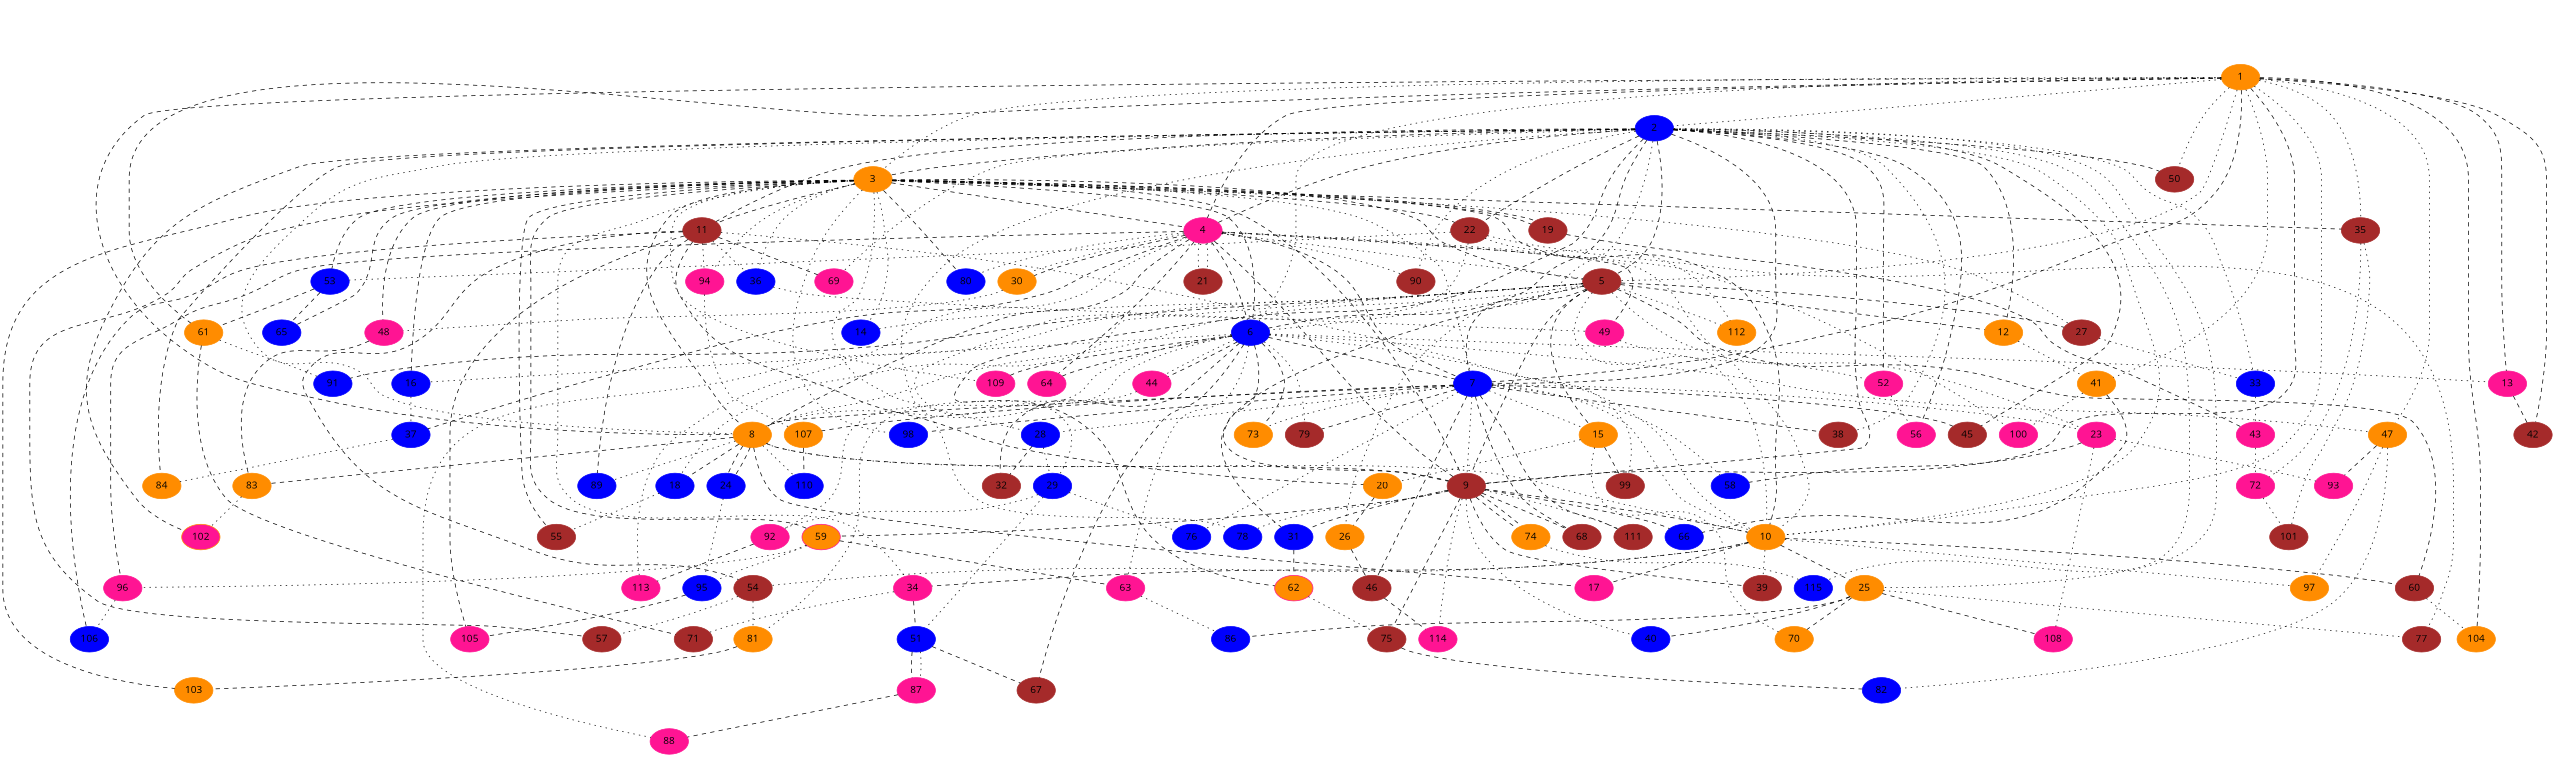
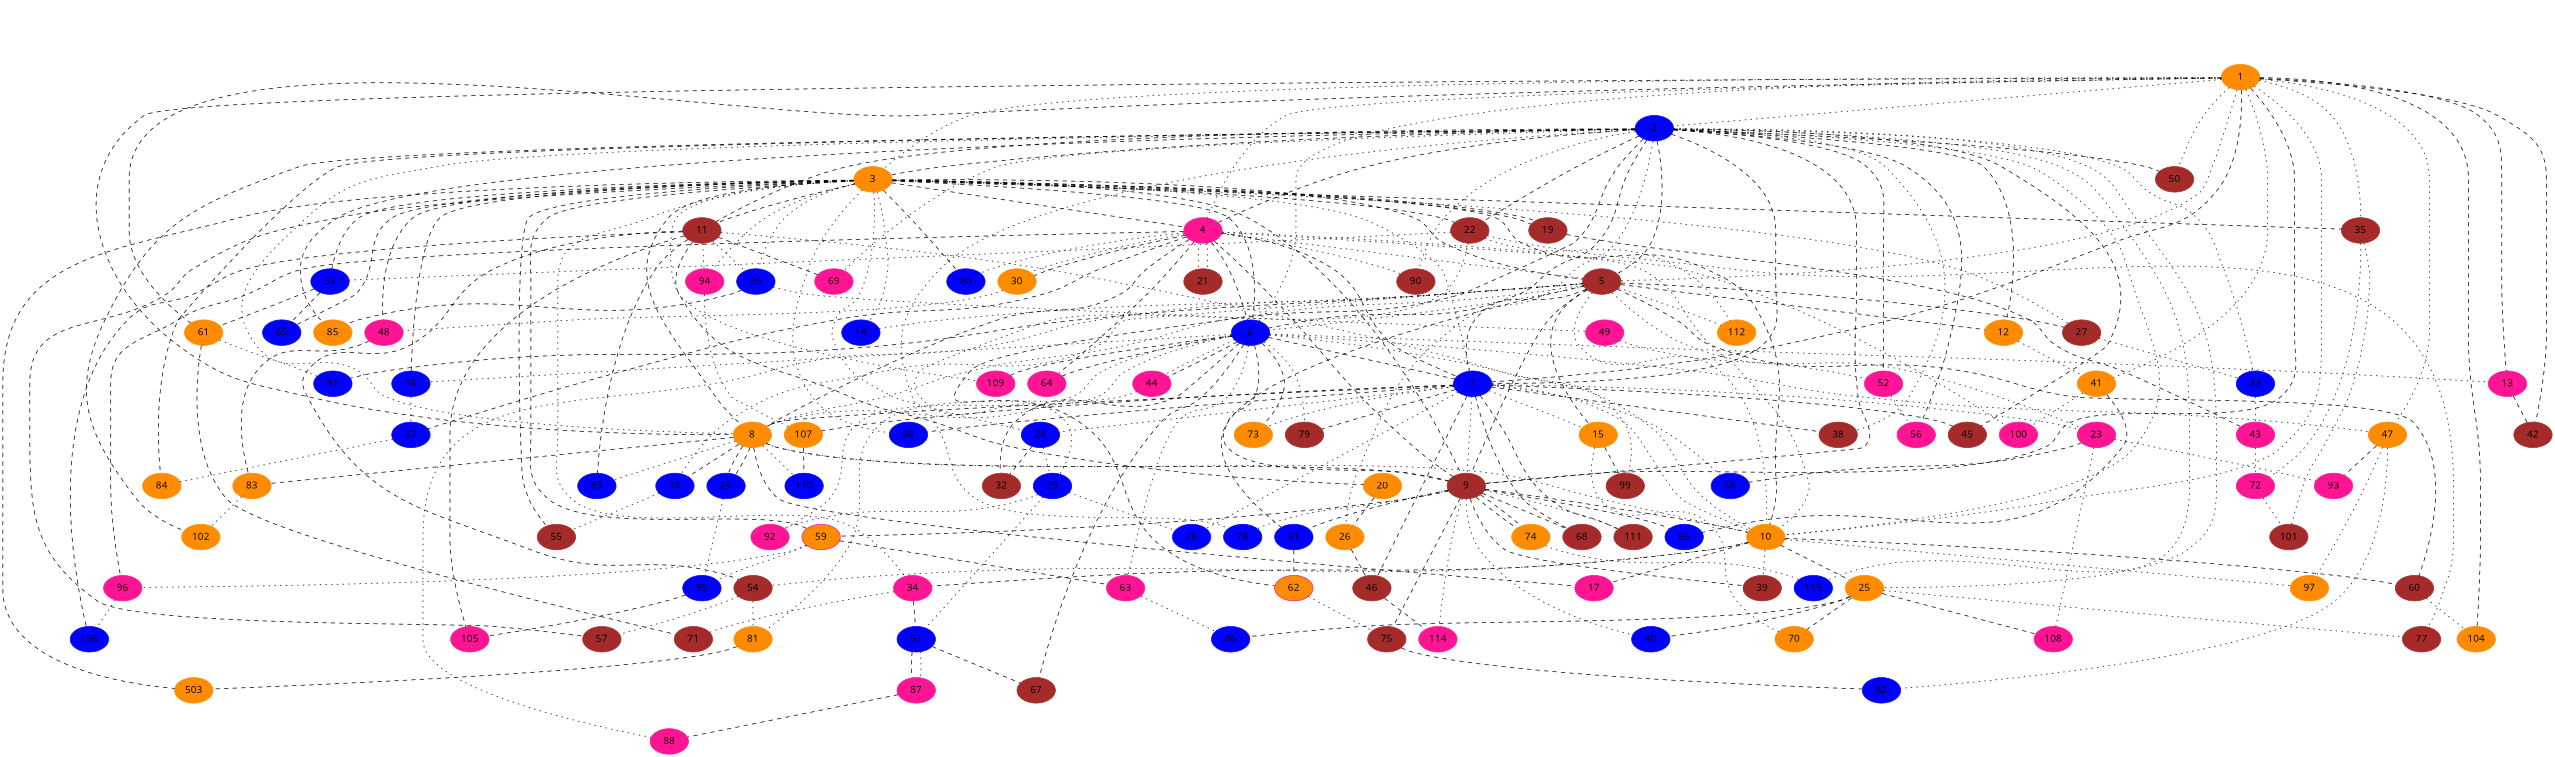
edge "1" -- "4": style dashed -> dotted
edge "4" -- "49": removed
node "85": added
edge "15" -- "20": removed
node "102": fillcolor deeppink -> darkorange
node "113": removed
node "103": label "103" -> "503"
